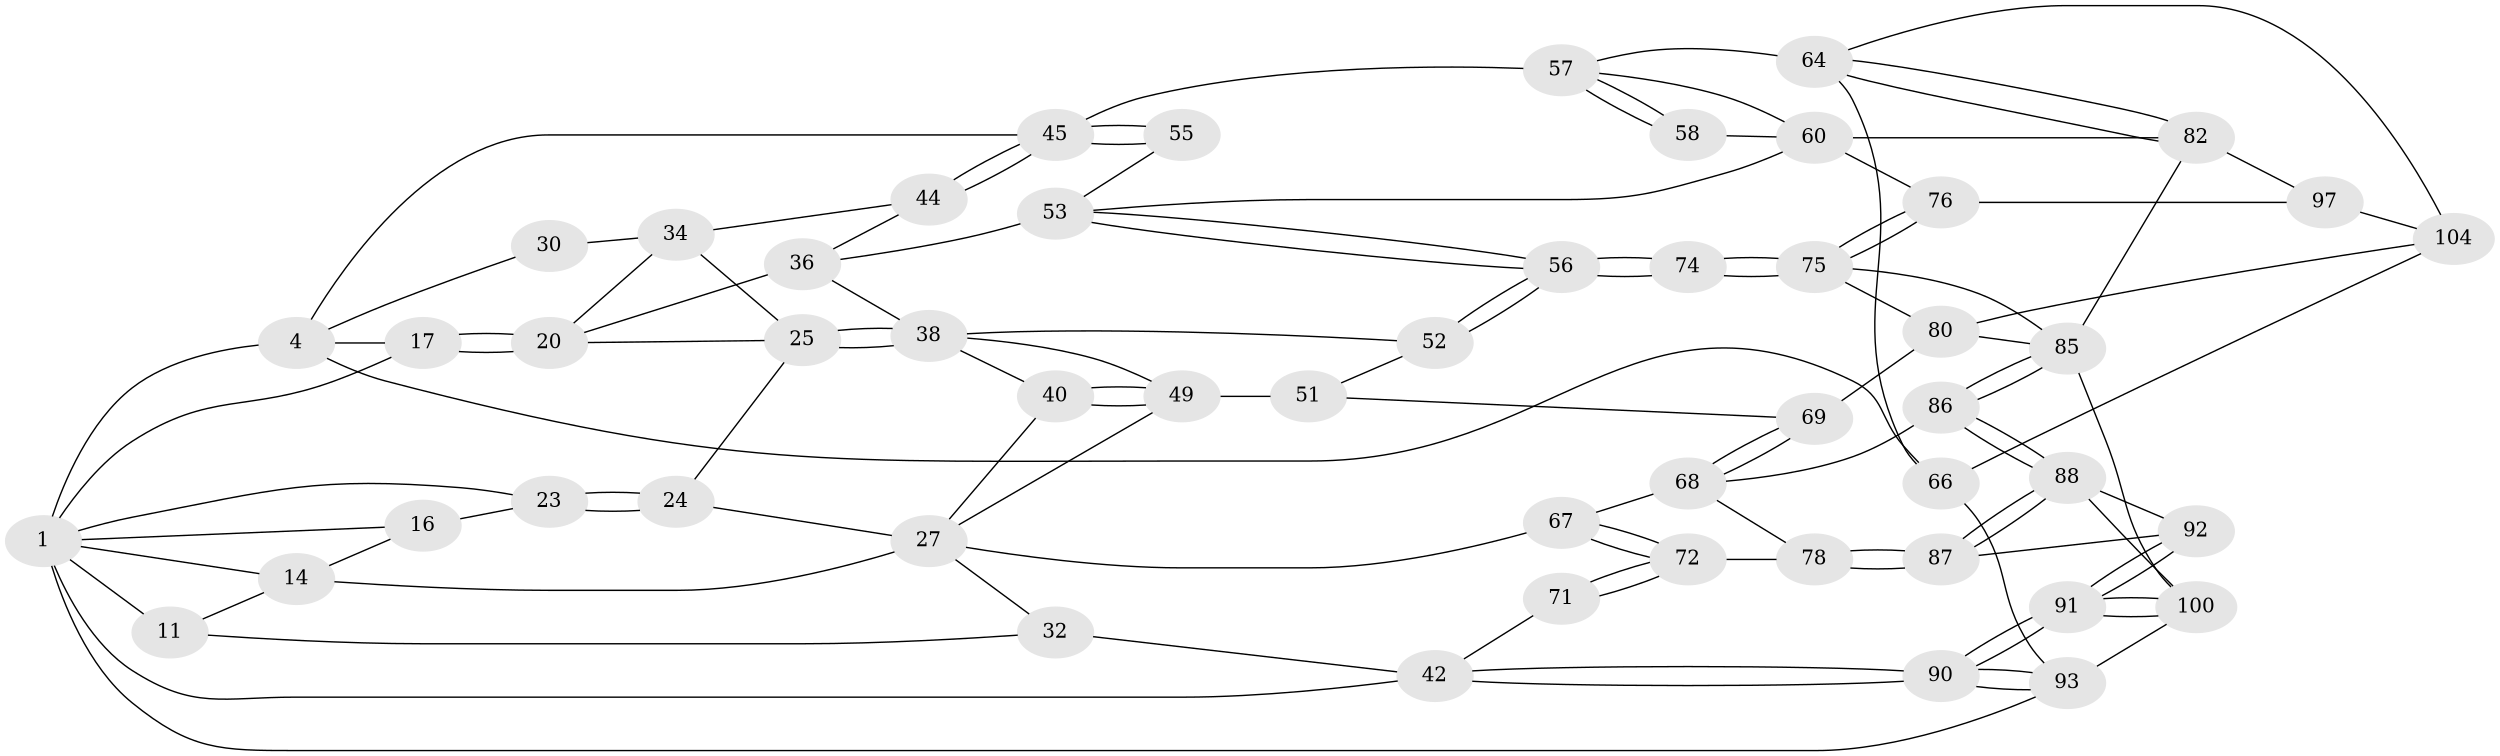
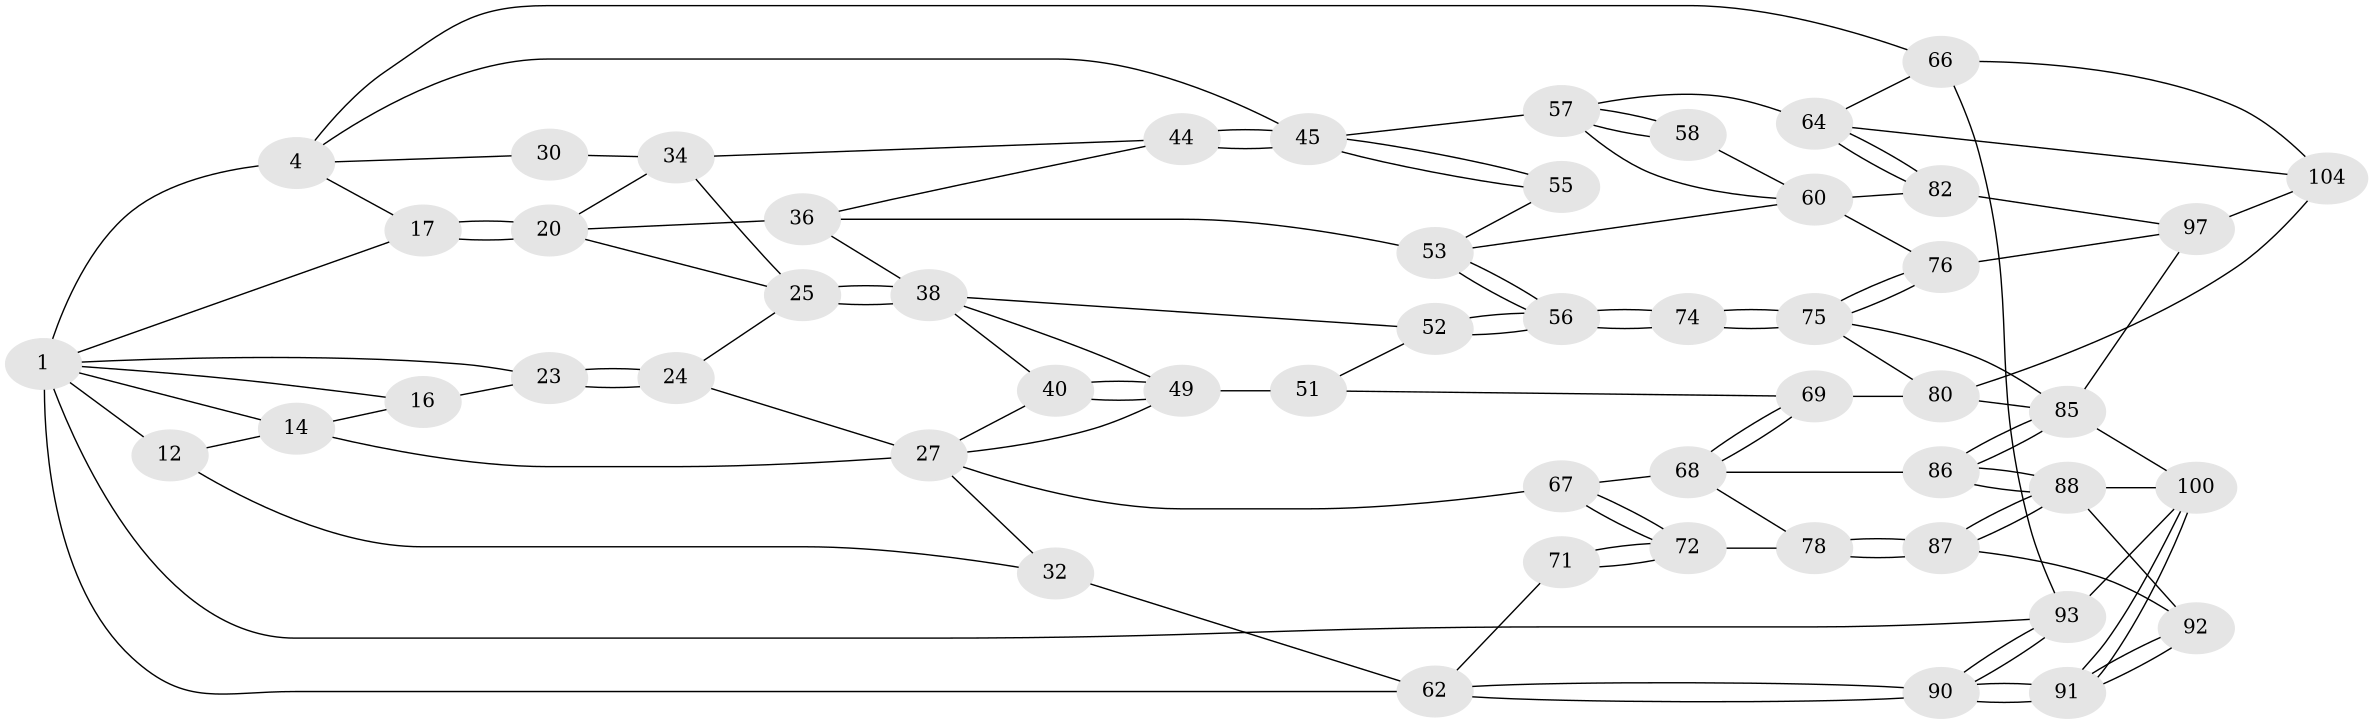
edge "82" -- "85": now "97" -- "85"
node "11": label "11" -> "12"
node "42": label "42" -> "62"
